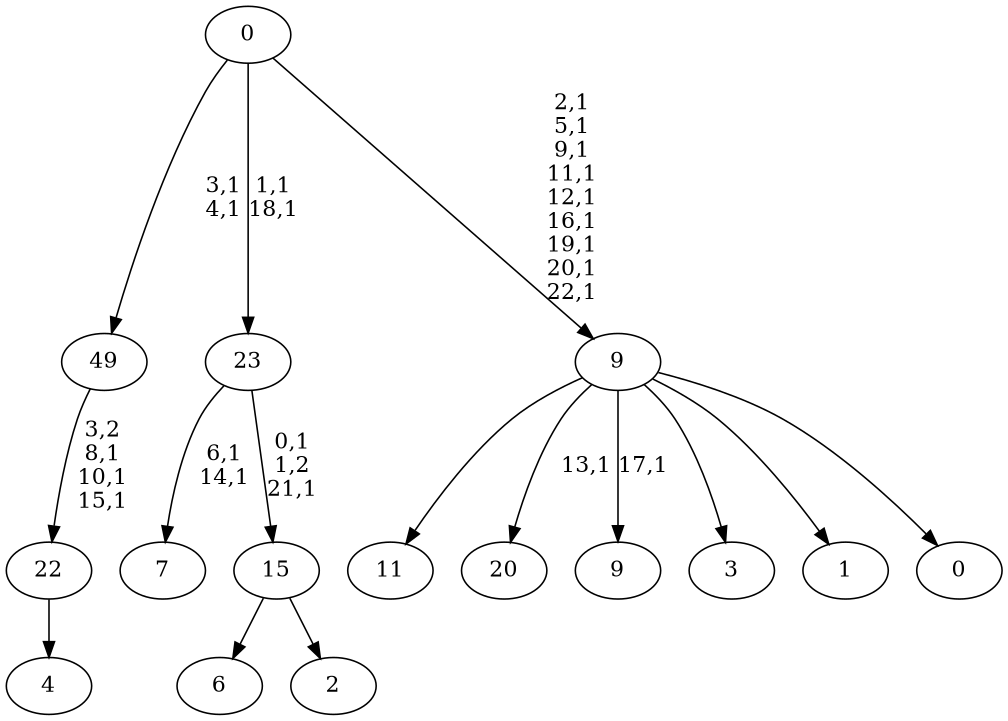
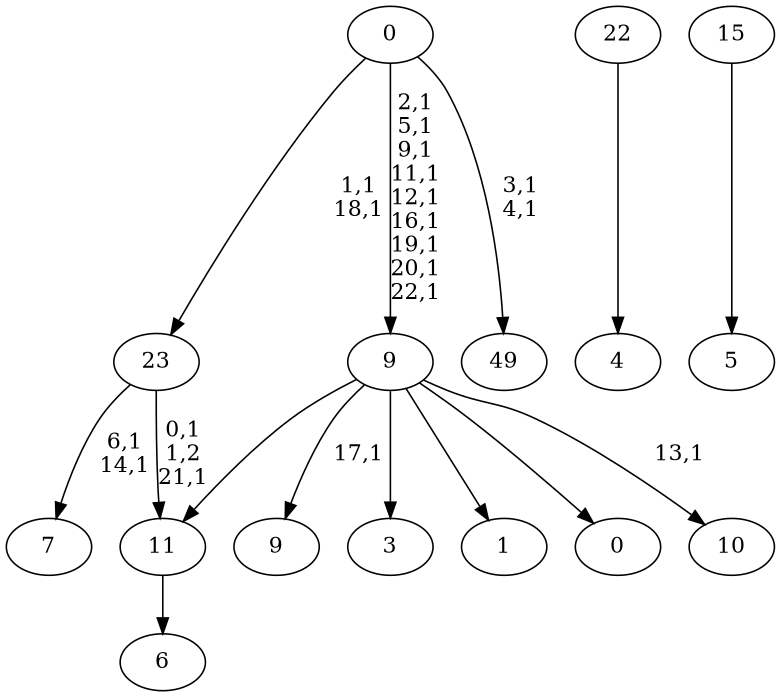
edge "49" -> "22": removed, label "3,2 8,1 10,1 15,1"
edge "23" -> "15": now "23" -> "11"
node "20": label "20" -> "10"
edge "15" -> "6": now "11" -> "6"
node "2": label "2" -> "5"
